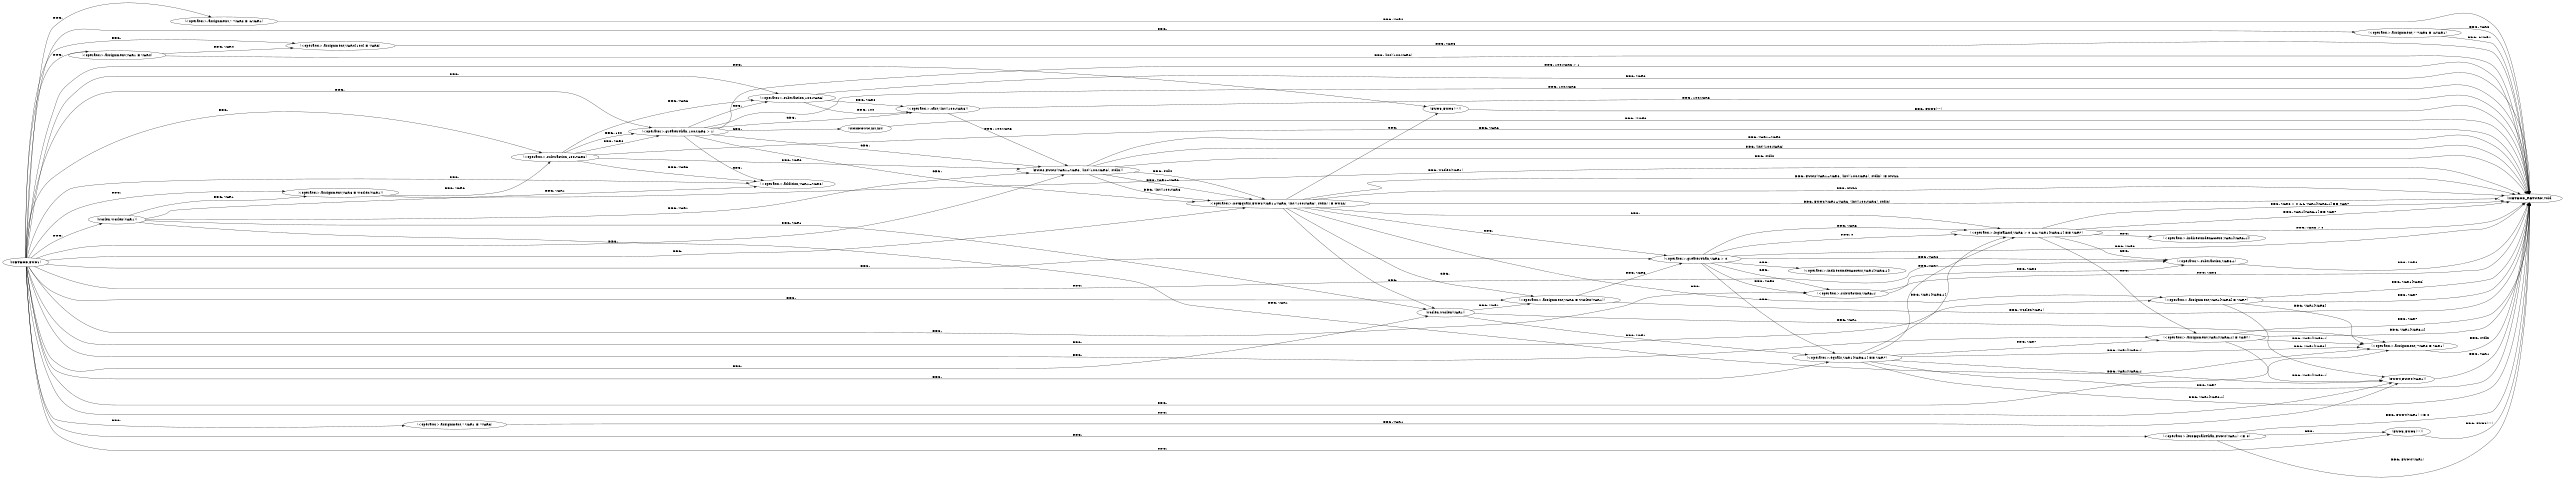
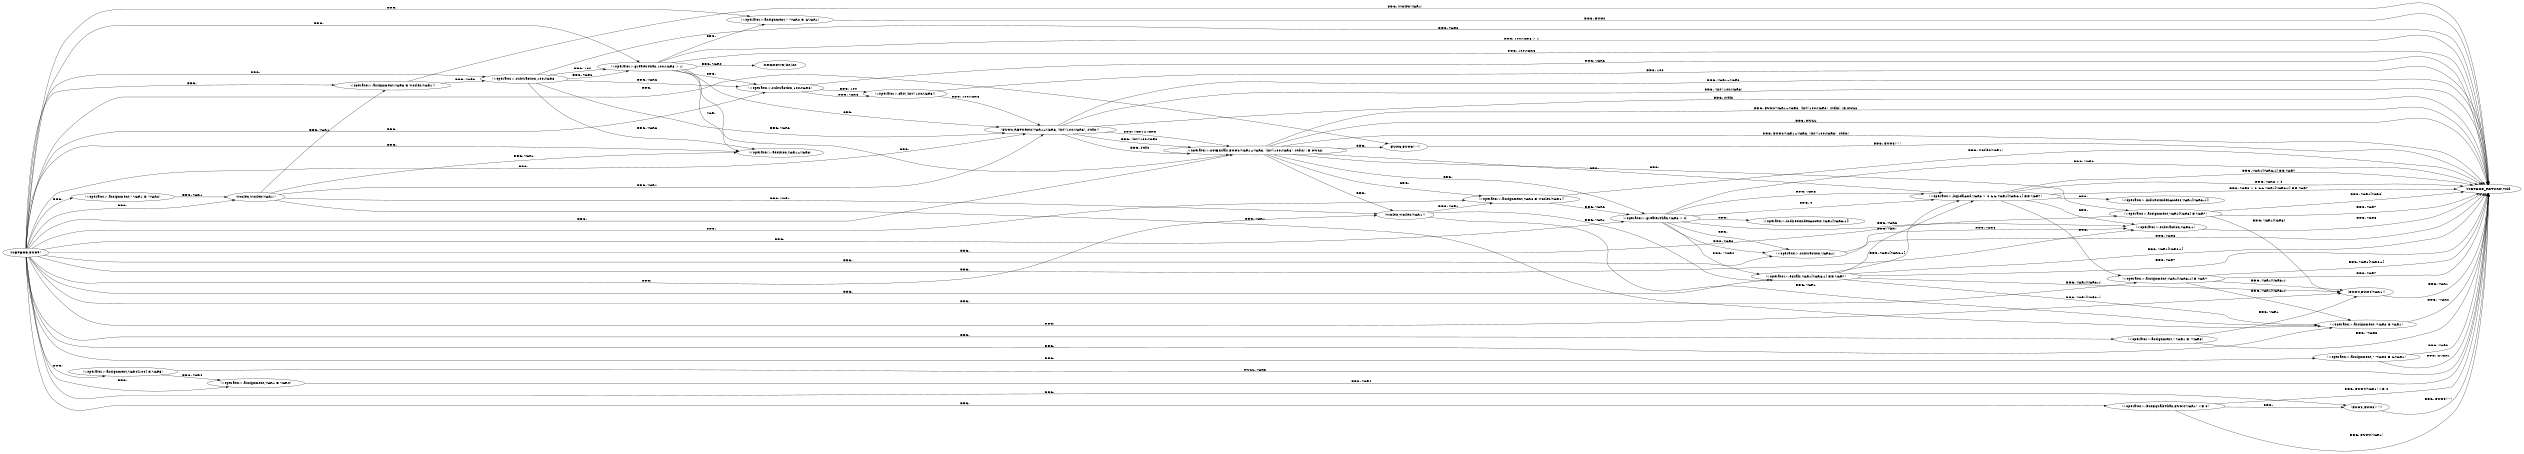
edge "(<operator>.assignment,* *VAR2 = &VAR1)" -> "(METHOD_RETURN,void)": label "DDG: VAR2" -> "DDG: FUN2"
edge "(<operator>.assignment,VAR4[100] = VAR5)" -> "(METHOD_RETURN,void)": label "DDG: VAR5" -> "NULL: VAR5"
edge "(<operator>.assignment,VAR1 = VAR4)" -> "(<operator>.assignment,VAR4[100] = VAR5)": reversed
edge "(<operator>.assignment,VAR1 = VAR4)" -> "(METHOD_RETURN,void)": label "DDG: (int)(100-VAR6)" -> "DDG: VAR4"
edge "(<operator>.cast,(int)(100-VAR6))" -> "(METHOD_RETURN,void)": label "DDG: 100-VAR6" -> "DDG: 100"
edge "(UNKNOWN,int,int)" -> "(METHOD_RETURN,void)": now "(<operator>.assignment,* VAR1 = *VAR3)" -> "(METHOD_RETURN,void)"
edge "(<operator>.greaterThan,100-VAR6 > 1)" -> "(<operator>.cast,(int)(100-VAR6))": now "(<operator>.greaterThan,100-VAR6 > 1)" -> "(<operator>.assignment,* *VAR2 = &VAR1)"
edge "(<operator>.greaterThan,100-VAR6 > 1)" -> "(UNKNOWN,int,int)": label "CDG: " -> "DDG: VAR4"
edge "(<operator>.greaterThan,100-VAR6 > 1)" -> "(<operator>.addition,VAR1+VAR6)": label "CDG: " -> "VAR: "
node "(FUN2,FUN2(VAR1+VAR6, (int)(100-VAR6), stdin))": label "(FUN2,FUN2(VAR1+VAR6, (int)(100-VAR6), stdin))" -> "(FUN2,RETURN2(VAR1+VAR6, (int)(100-VAR6), stdin))"
node "(<operator>.assignment,* VAR1 = *VAR2)": added
node "(METHOD,FUN1)": label "(METHOD,FUN1)" -> "(METHOD,FUN9)"
edge "(<operator>.logicalAnd,VAR6 > 0 && VAR1[VAR6-1] == VAR7)" -> "(<operator>.assignment,VAR1[VAR6-1] = VAR7)": label "CDG: " -> "DDG: "
edge "(<operator>.greaterThan,VAR6 > 0)" -> "(<operator>.equals,VAR1[VAR6-1] == VAR7)": label "CDG: " -> "DDG: *VAR2"
edge "(<operator>.assignment,VAR1[VAR6] = VAR7)" -> "(<operator>.assignment,*VAR2 = VAR1)": removed, label "DDG: VAR1[VAR6]"
edge "(<operator>.assignment,*VAR2 = VAR1)" -> "(METHOD_RETURN,void)": label "DDG: stdin" -> "DDG: *VAR2"
edge "(<operator>.equals,VAR1[VAR6-1] == VAR7)" -> "(<operator>.assignment,VAR1[VAR6-1] = VAR7)": removed, label "DDG: VAR7"
